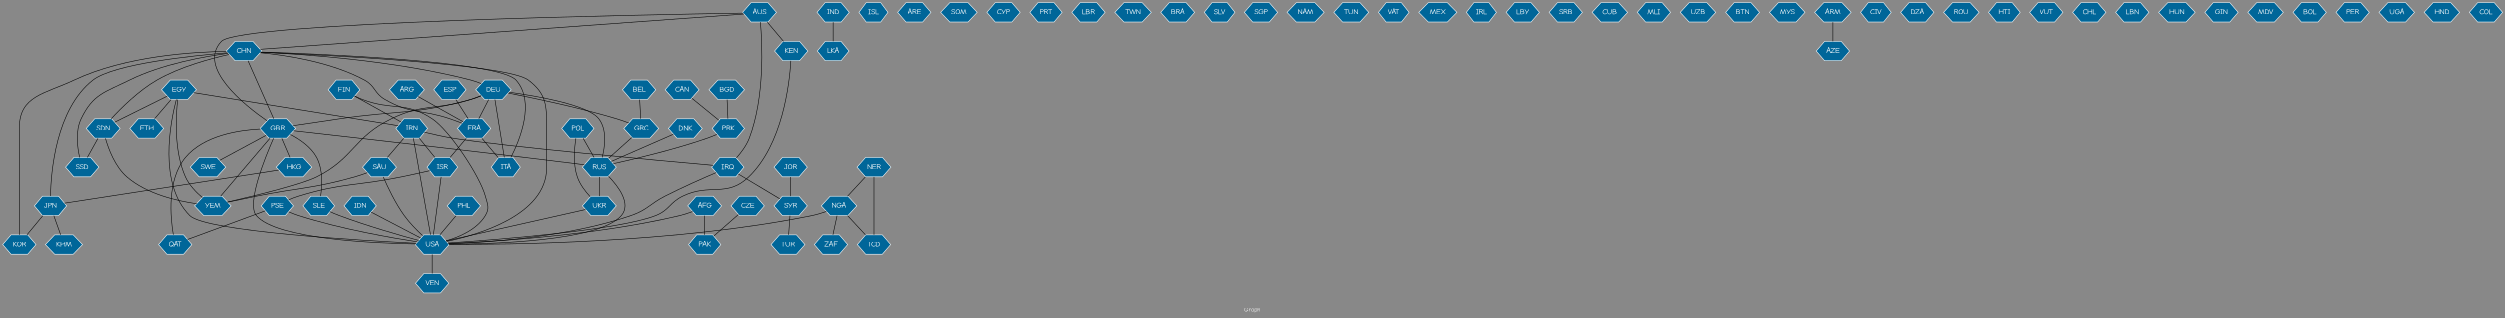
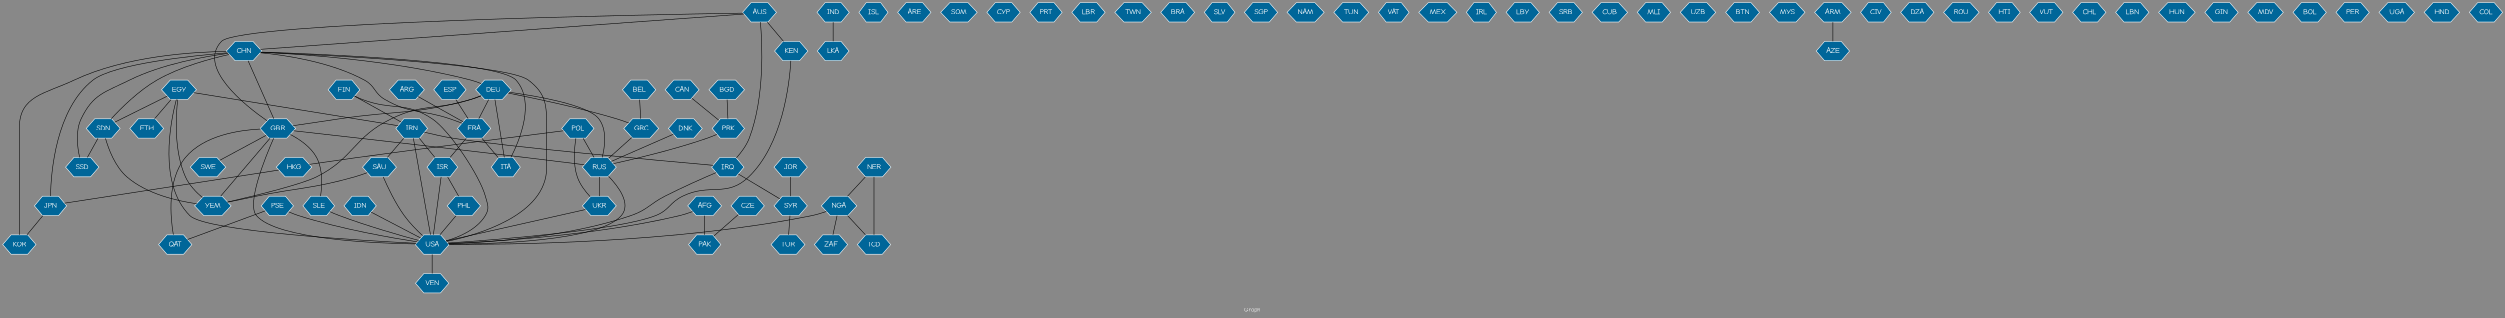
edge "GBR" -- "HKG": now "POL" -- "HKG"
edge "ISR" -- "PSE": now "ISR" -- "PHL"
node "KHM": removed
